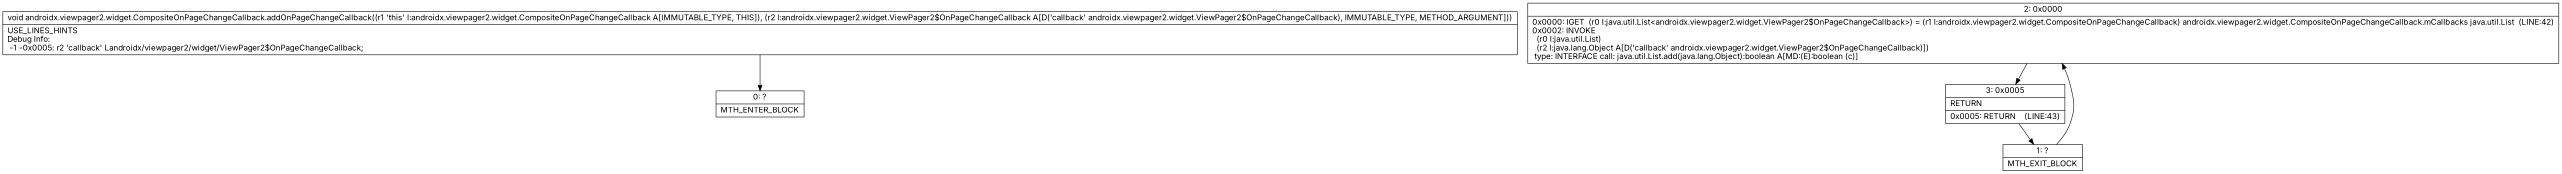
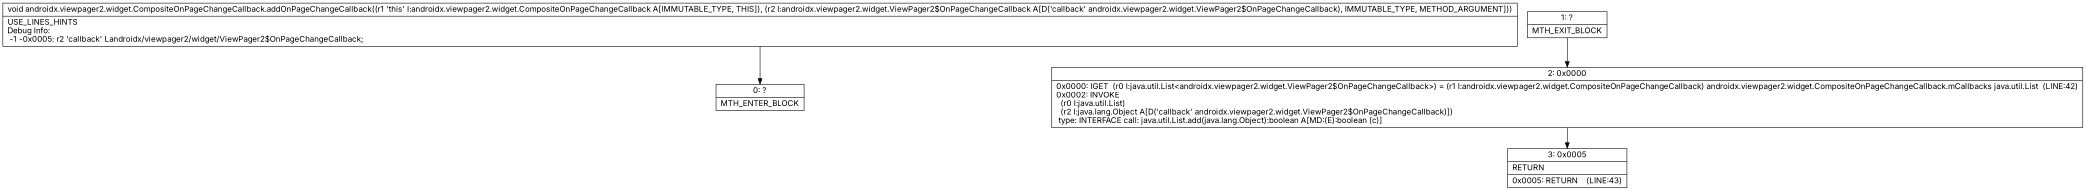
edge "3: 0x0005" -> "1: ?": removed
